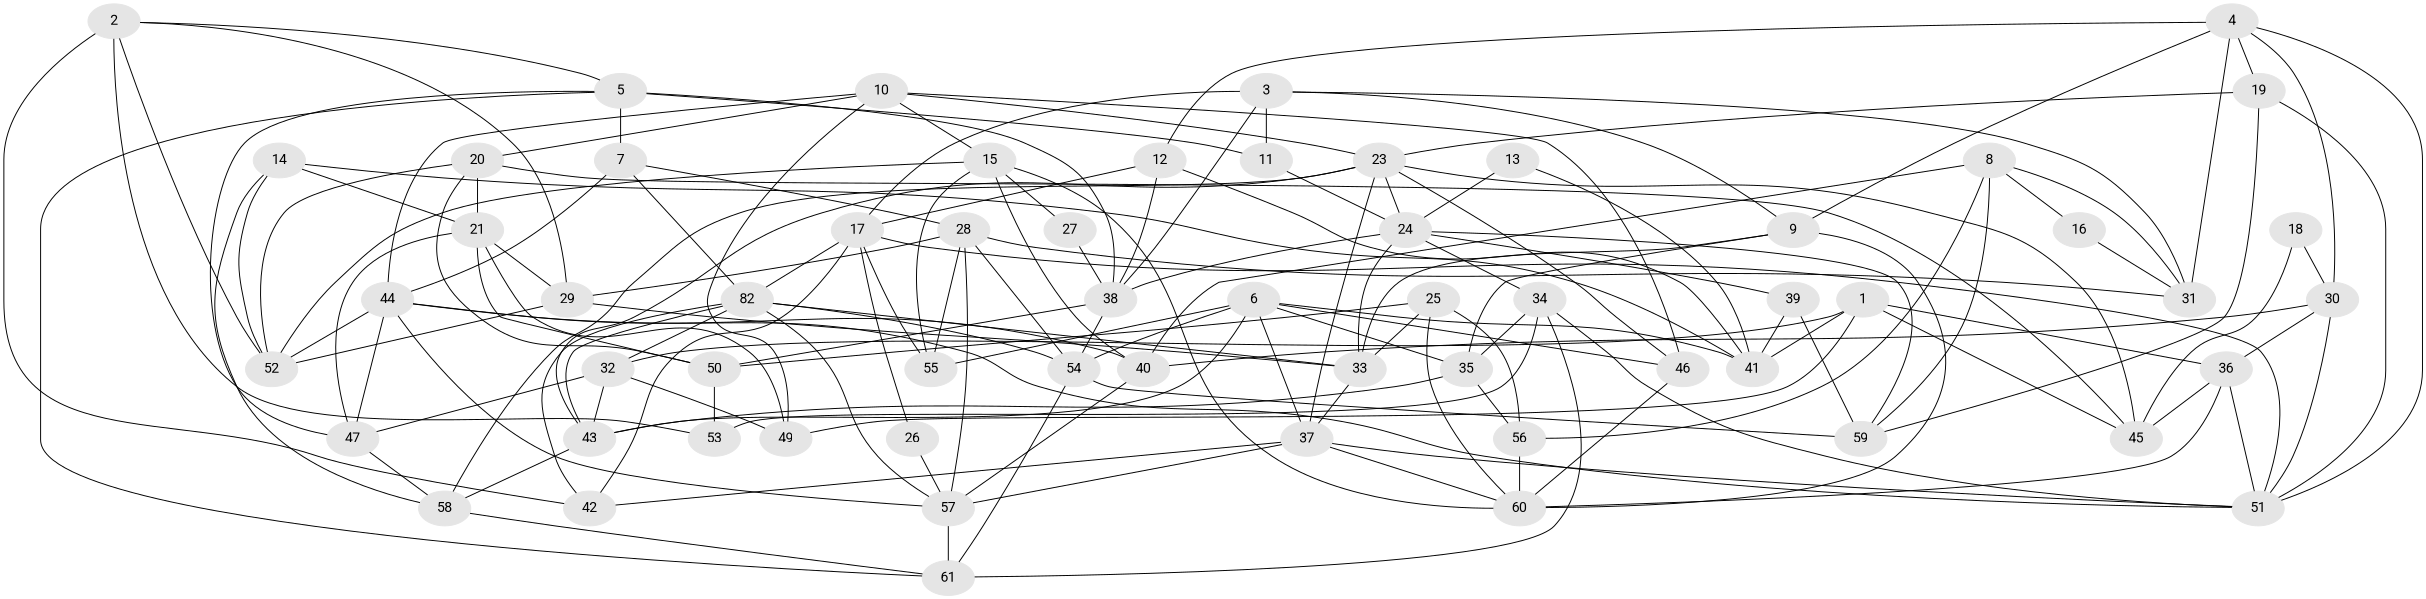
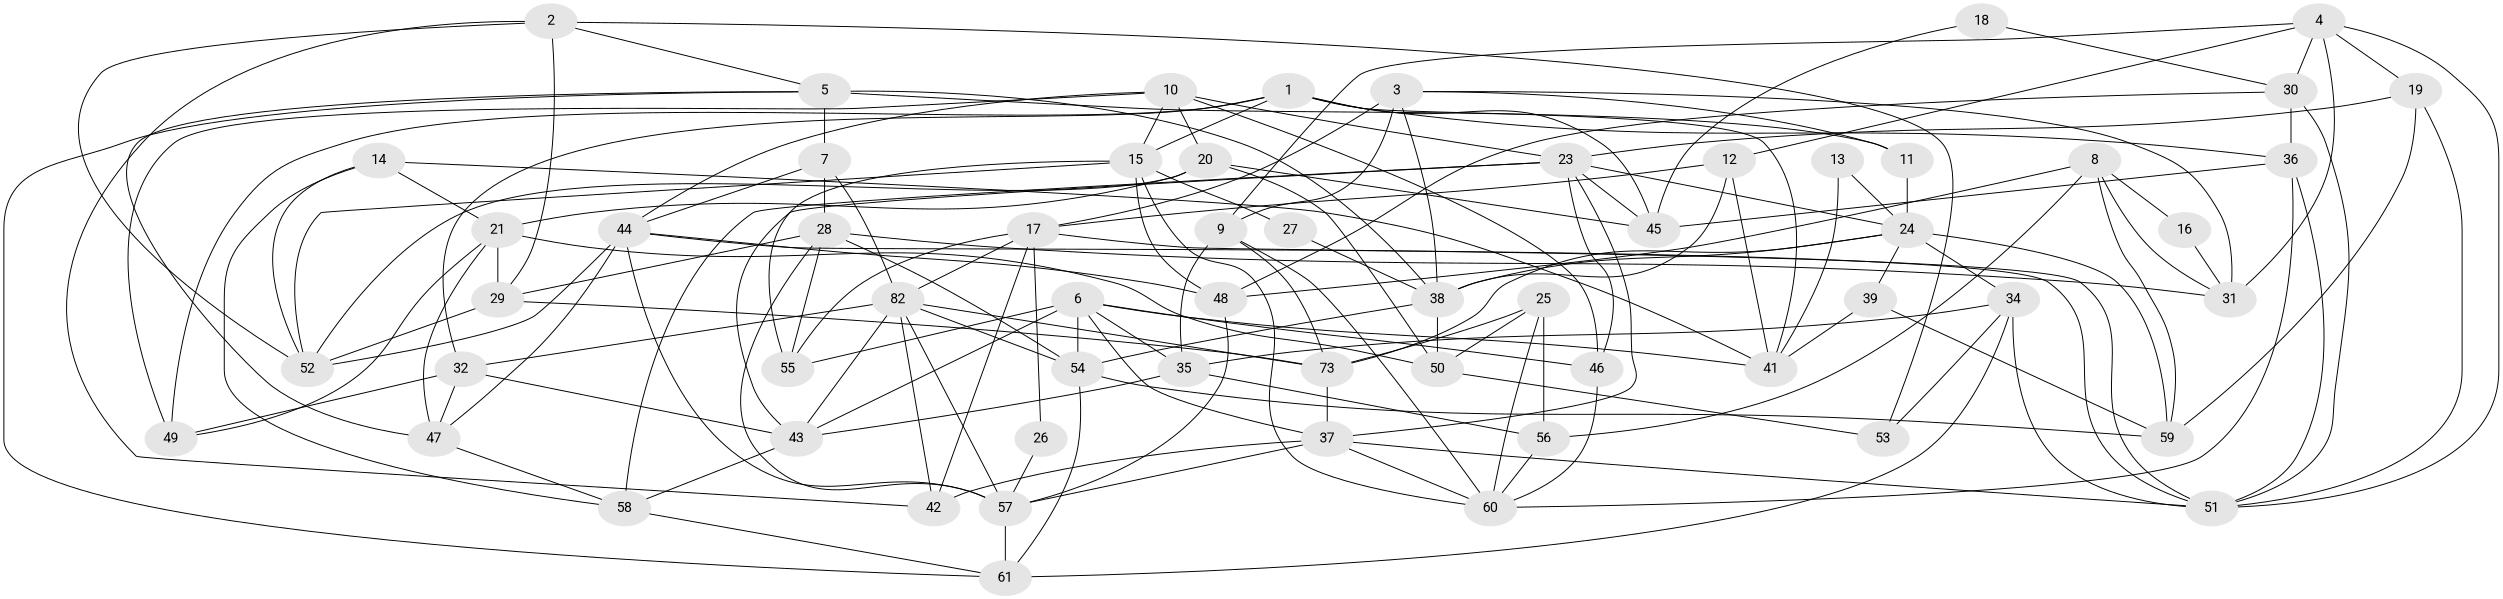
edge "1" -- "15": added
node "40": label "40" -> "48"
node "33": label "33" -> "73"
